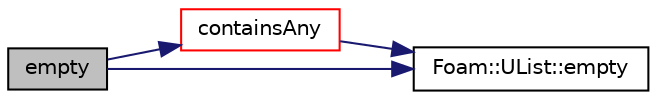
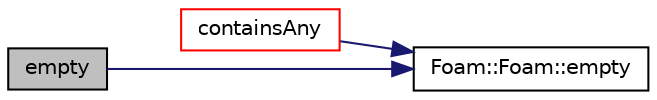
edge "empty" -> "containsAny": removed
node "Foam::UList::empty": label "Foam::UList::empty" -> "Foam::Foam::empty"
